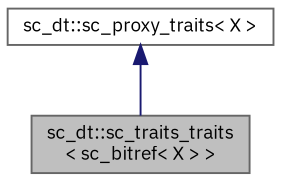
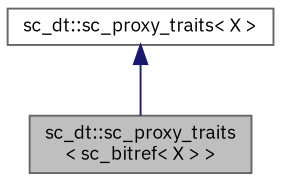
node "sc_dt::sc_traits_traits < sc_bitref< X > >": label "sc_dt::sc_traits_traits < sc_bitref< X > >" -> "sc_dt::sc_proxy_traits < sc_bitref< X > >"
